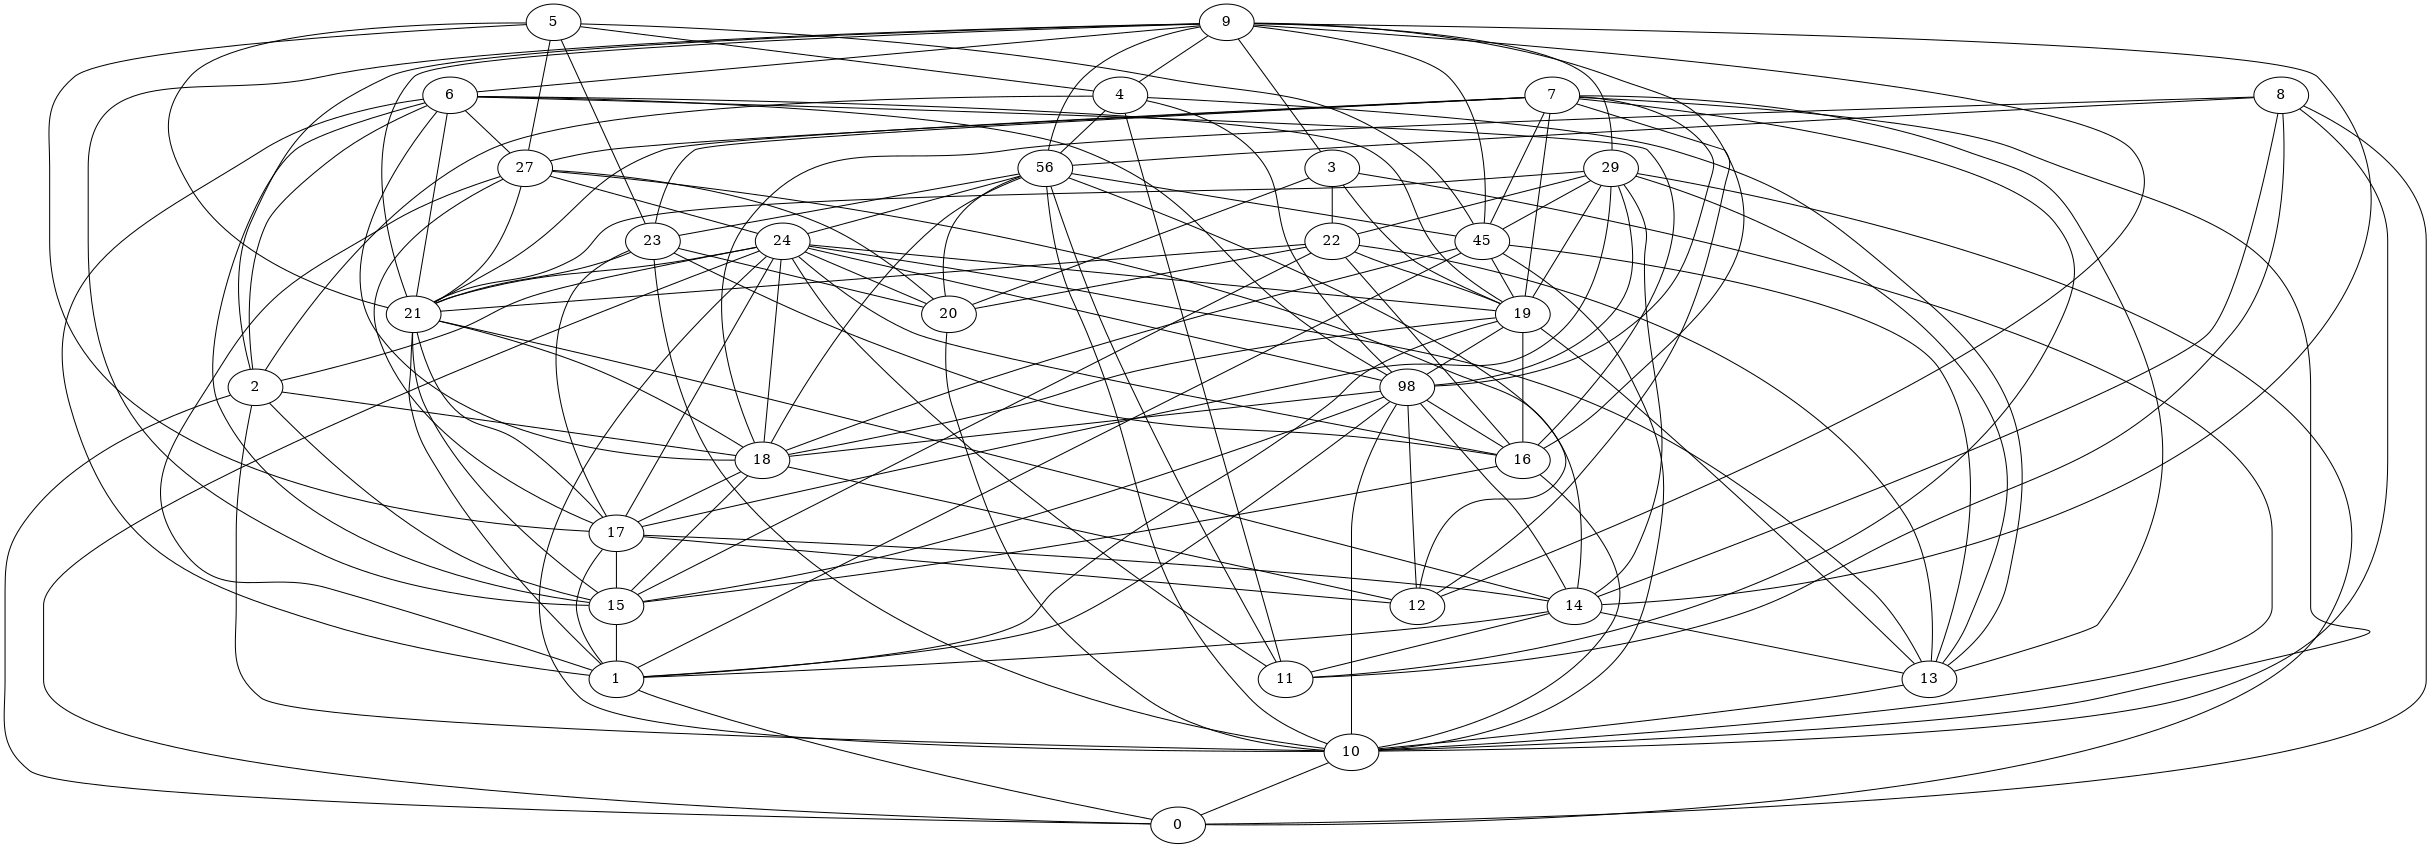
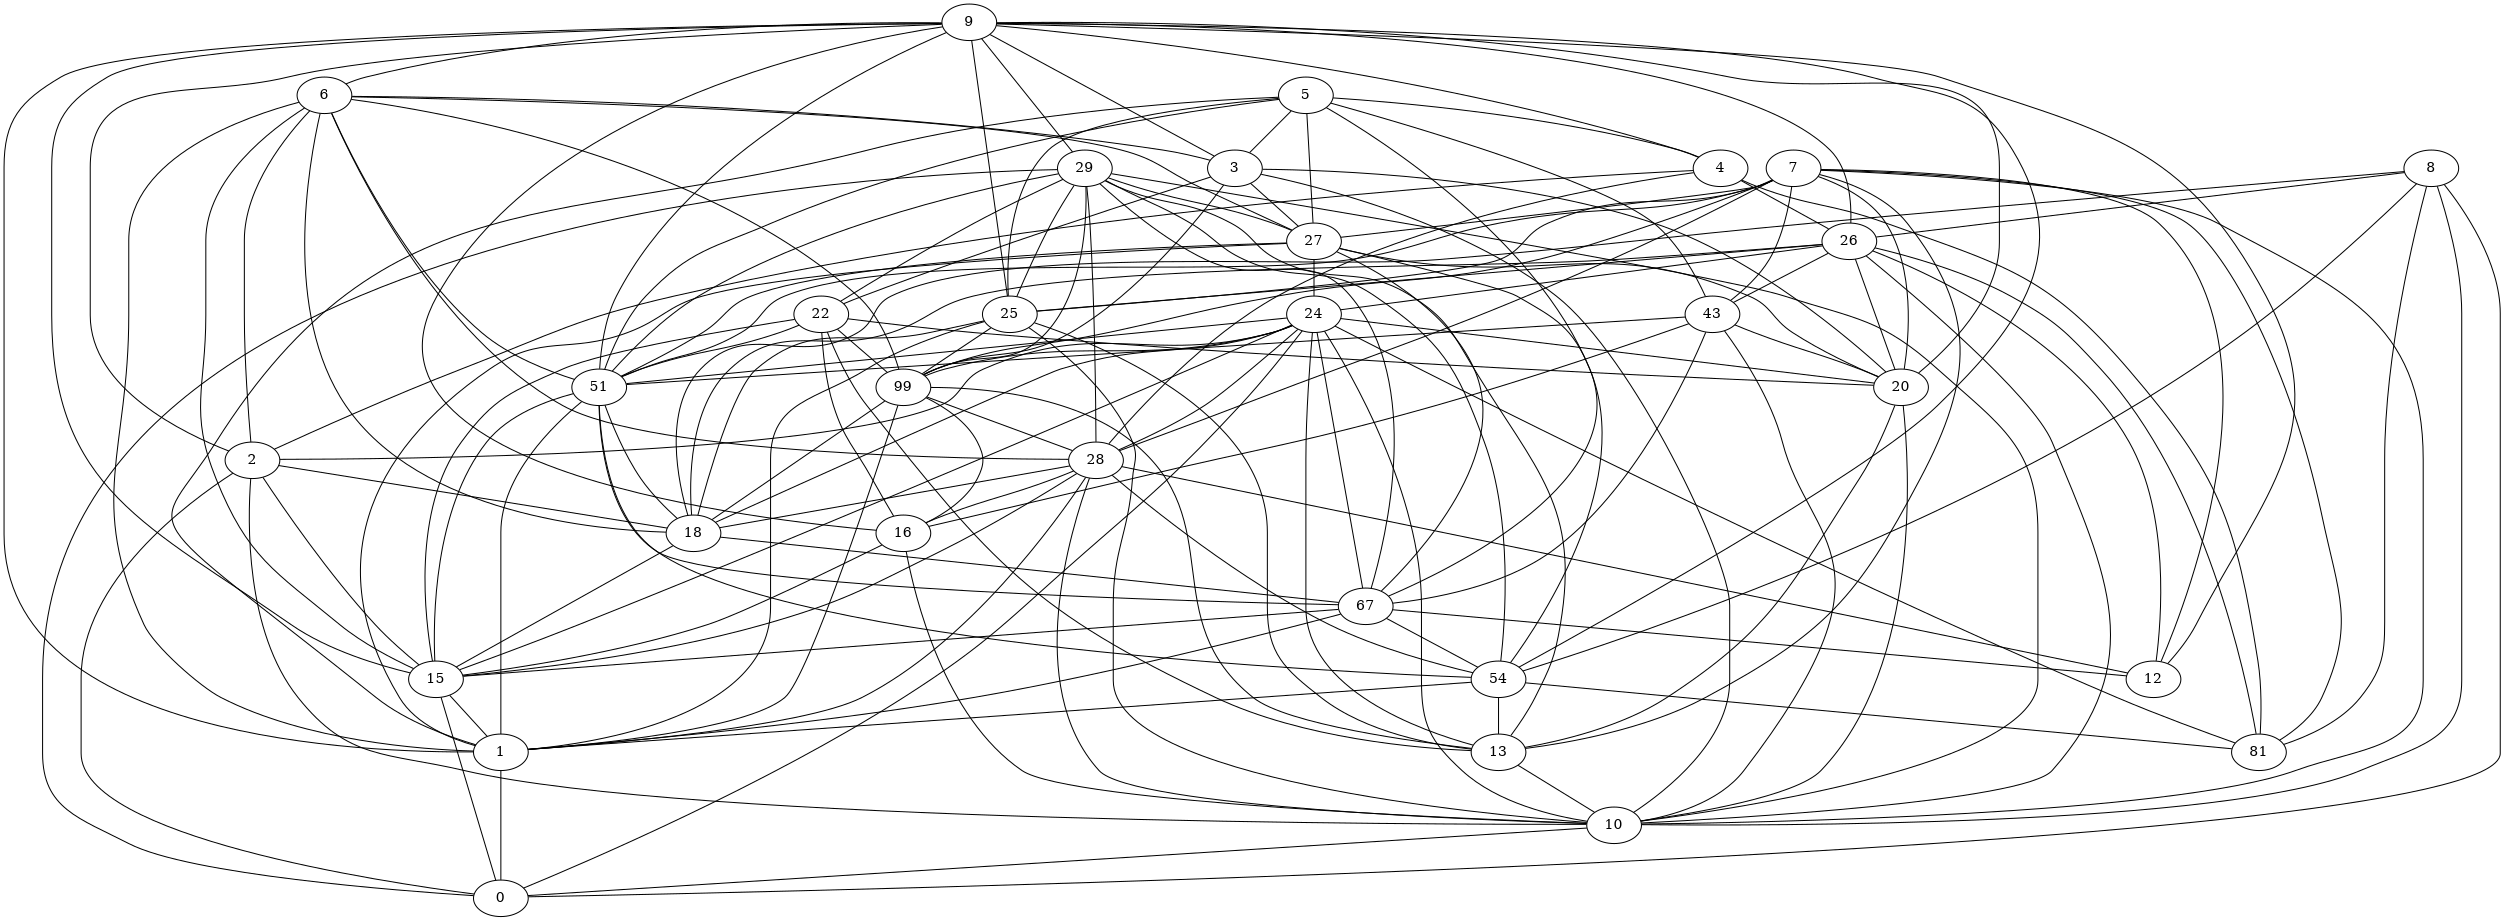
edge "9" -- "20": added
edge "6" -- "16": now "6" -- "3"
edge "5" -- "3": added
edge "9" -- "1": added
node "56": label "56" -> "26"
edge "4" -- "13": now "20" -- "13"
edge "29" -- "27": added
edge "3" -- "27": added
edge "5" -- "1": added
node "23": label "23" -> "43"
node "45": label "45" -> "25"
edge "7" -- "20": added
node "21": label "21" -> "51"
node "19": label "19" -> "99"
edge "29" -- "10": added
node "98": label "98" -> "28"
edge "24" -- "16": now "24" -- "15"
node "17": label "17" -> "67"
edge "18" -- "12": removed
node "14": label "14" -> "54"
node "11": label "11" -> "81"
edge "15" -- "0": added
